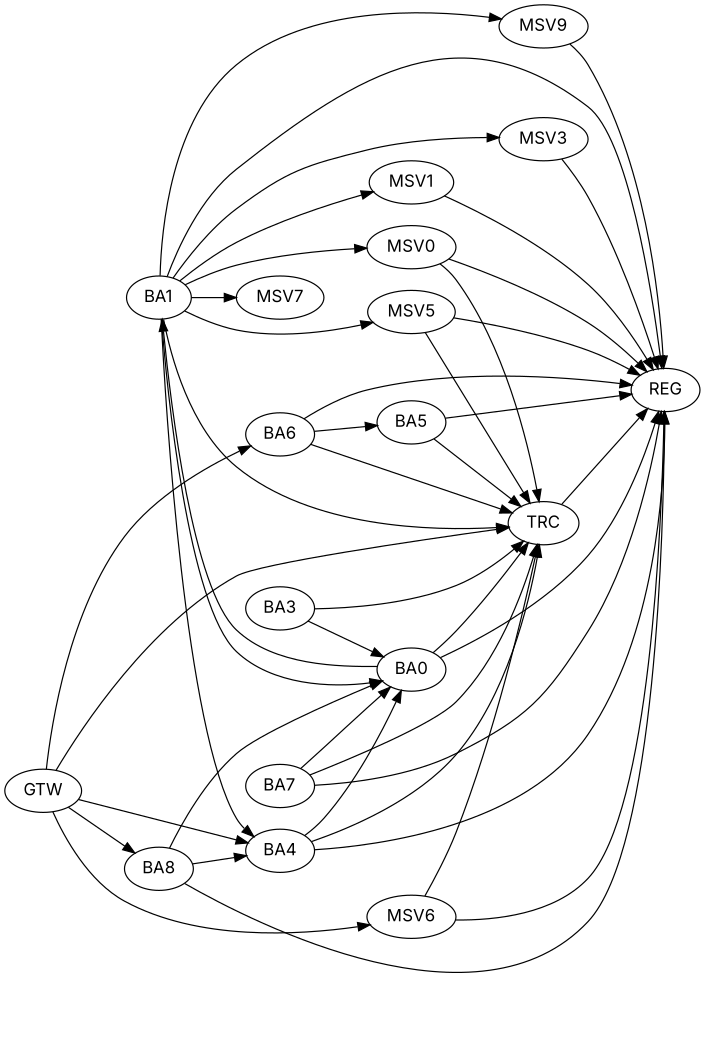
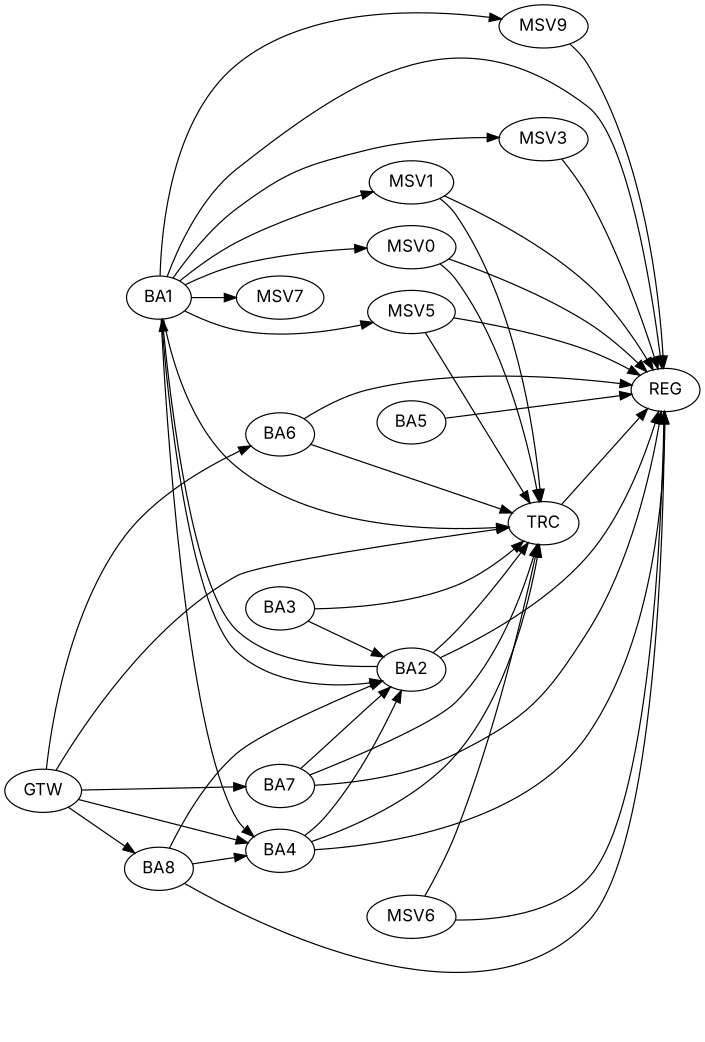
edge "BA6" -> "BA5": removed
edge "BA5" -> "TRC": now "MSV1" -> "TRC"
node "BA0": label "BA0" -> "BA2"
edge "GTW" -> "MSV6": now "GTW" -> "BA7"
